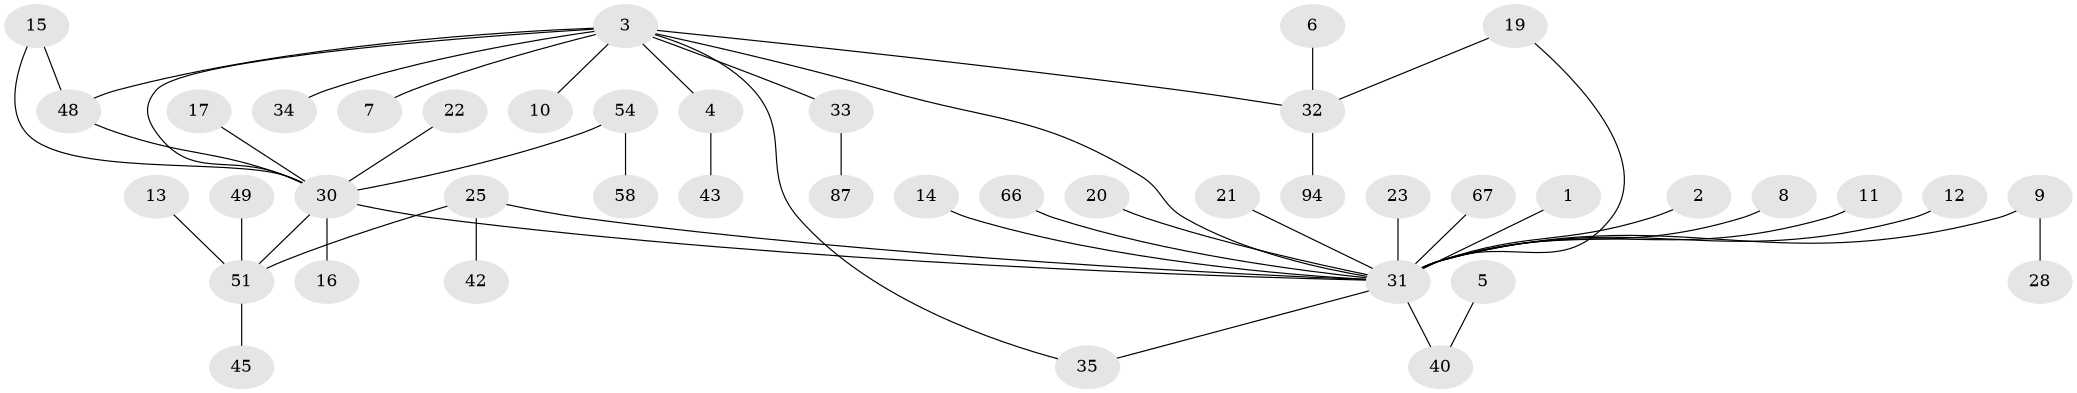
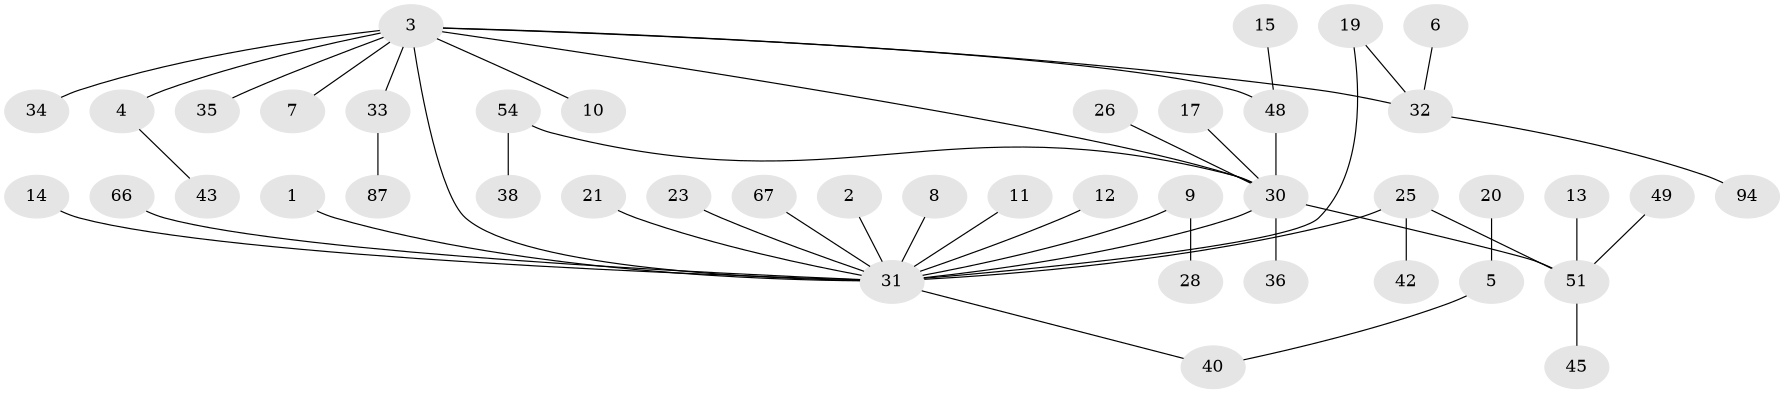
node "22": label "22" -> "26"
edge "15" -- "30": removed
node "58": label "58" -> "38"
edge "20" -- "31": now "20" -- "5"
node "16": label "16" -> "36"
edge "31" -- "35": removed
